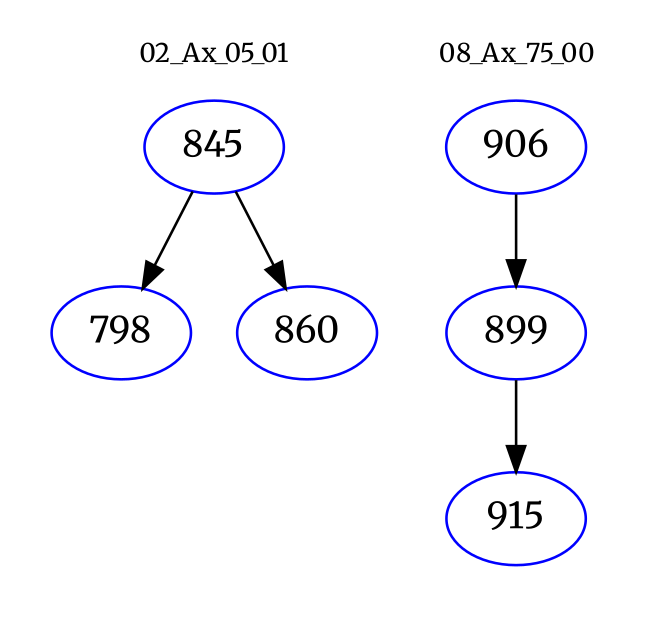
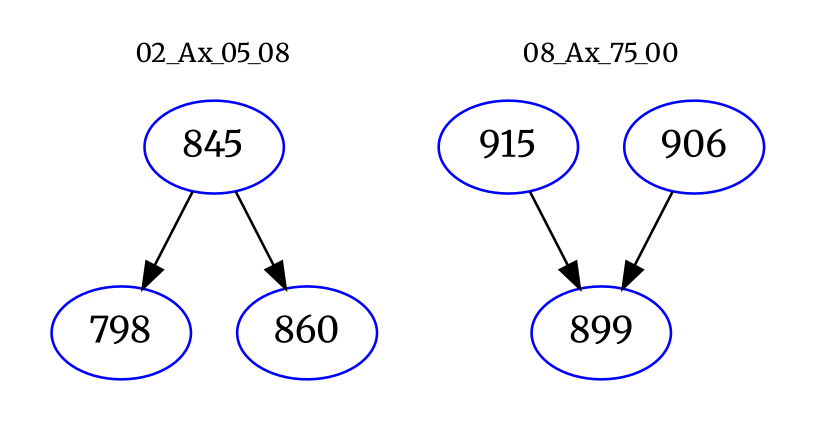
cluster "02_Ax_05_01": label "02_Ax_05_01" -> "02_Ax_05_08"
edge "899" -> "915": reversed
